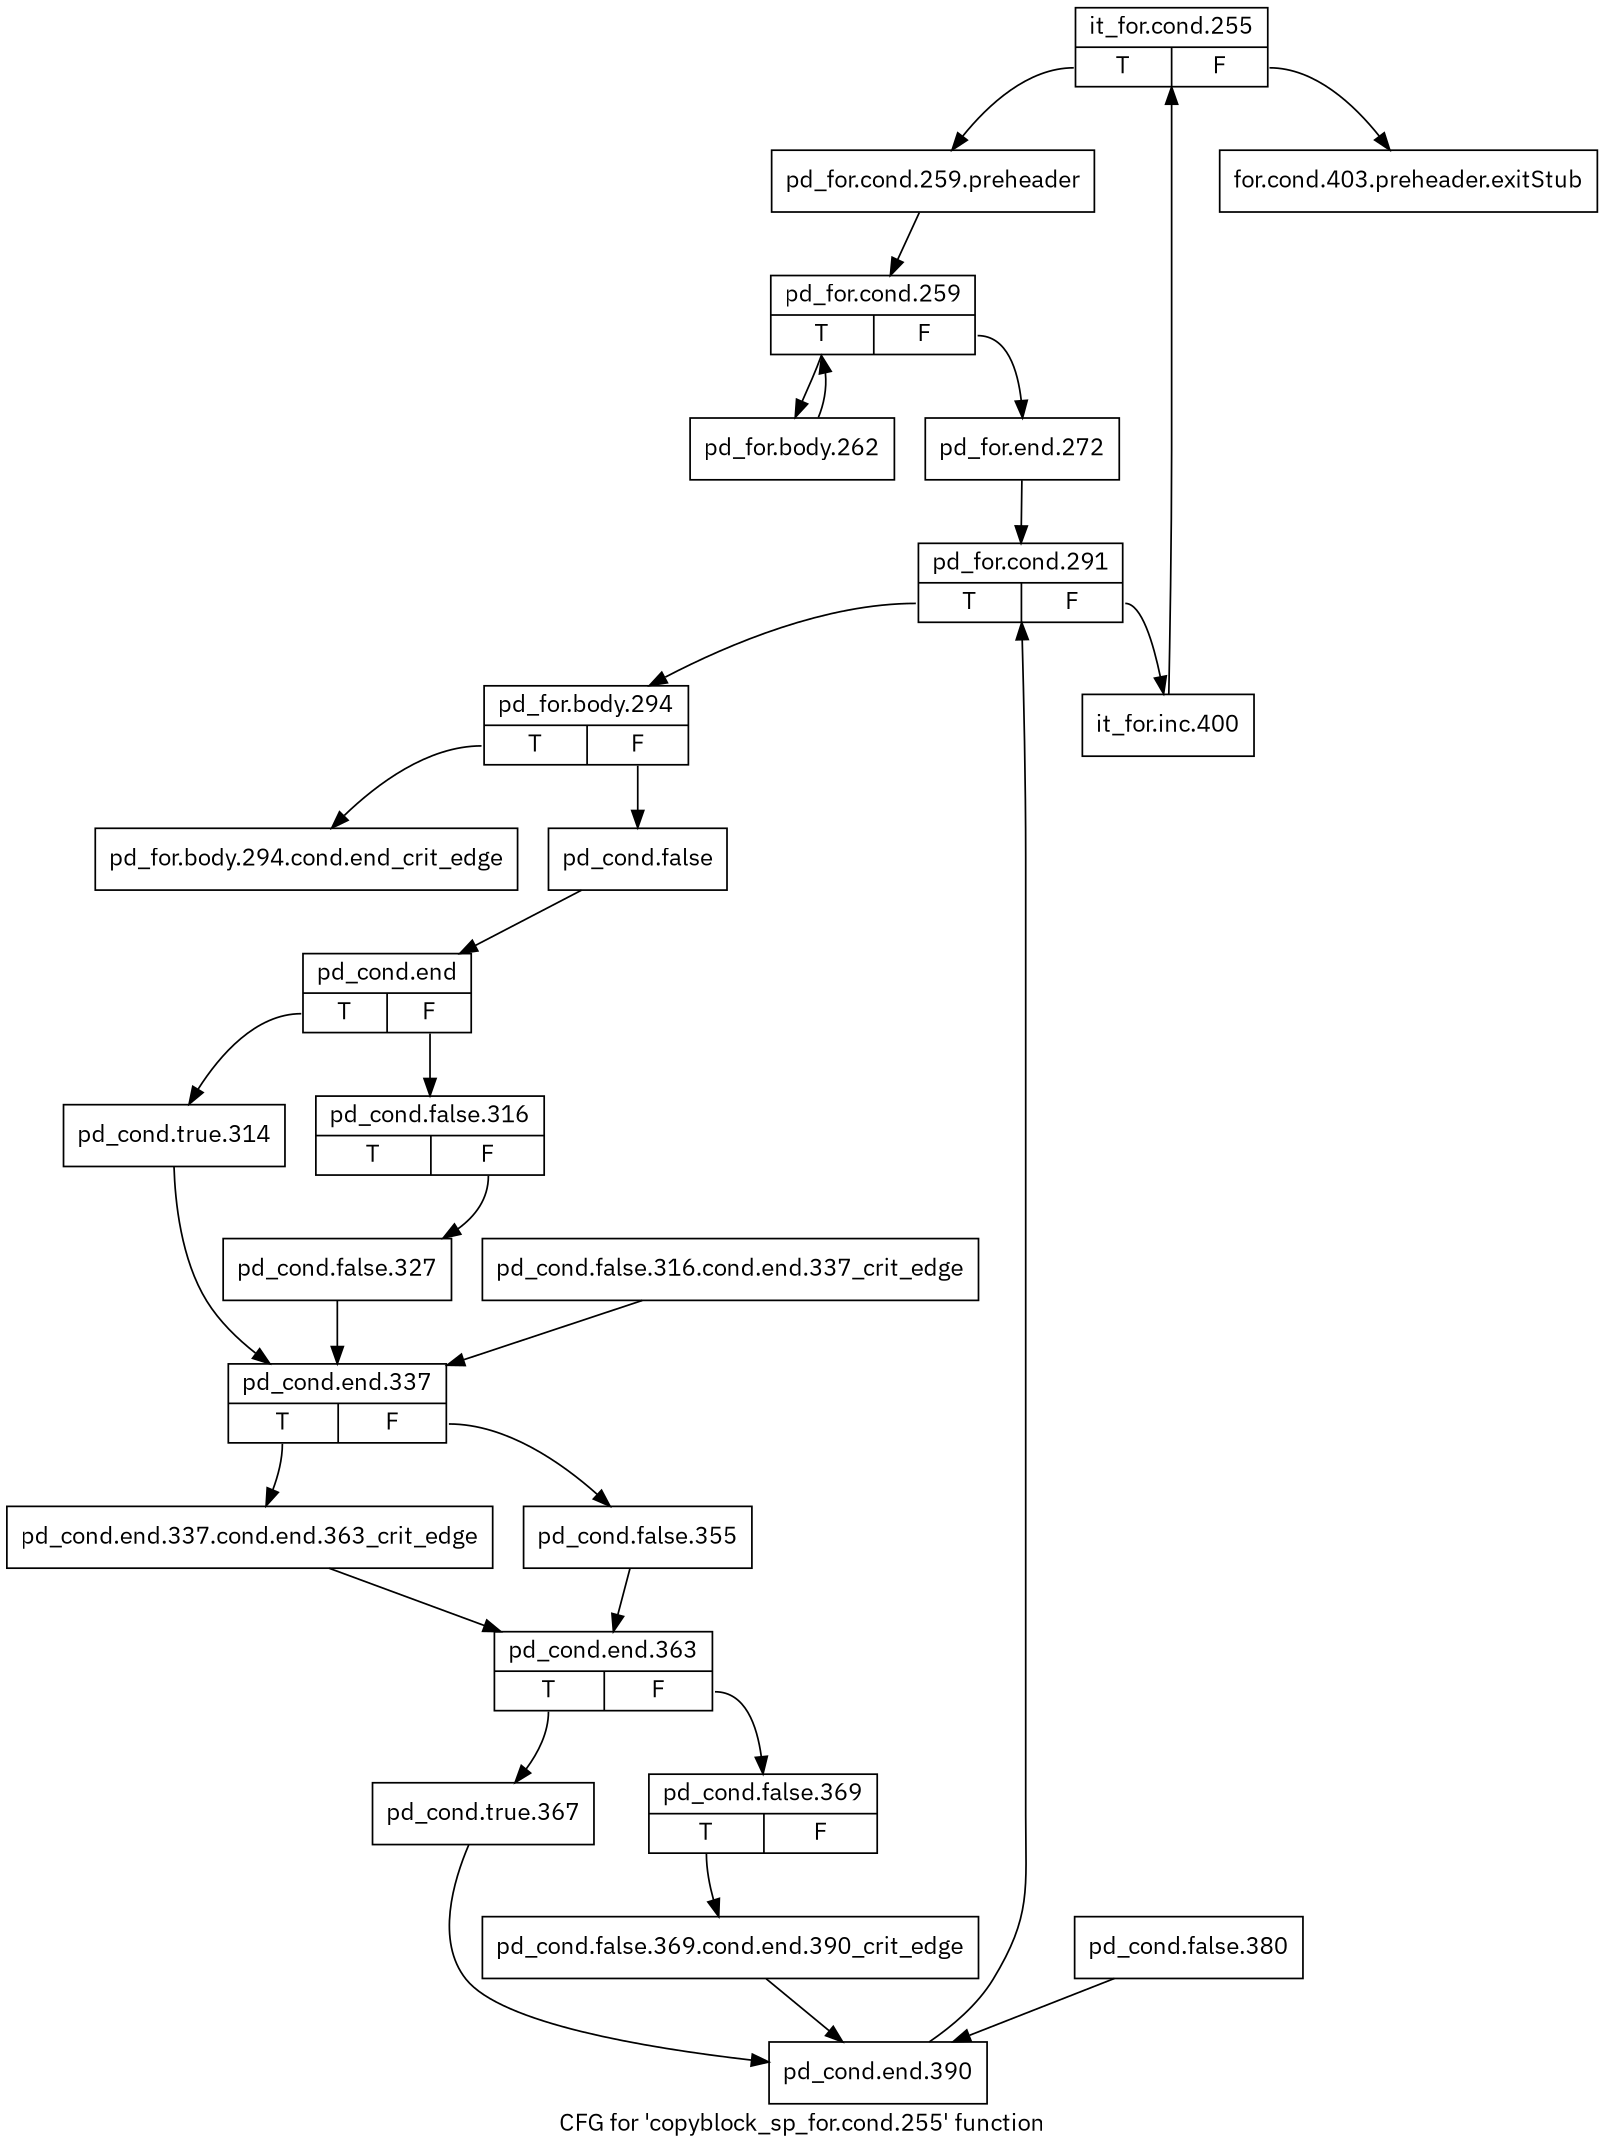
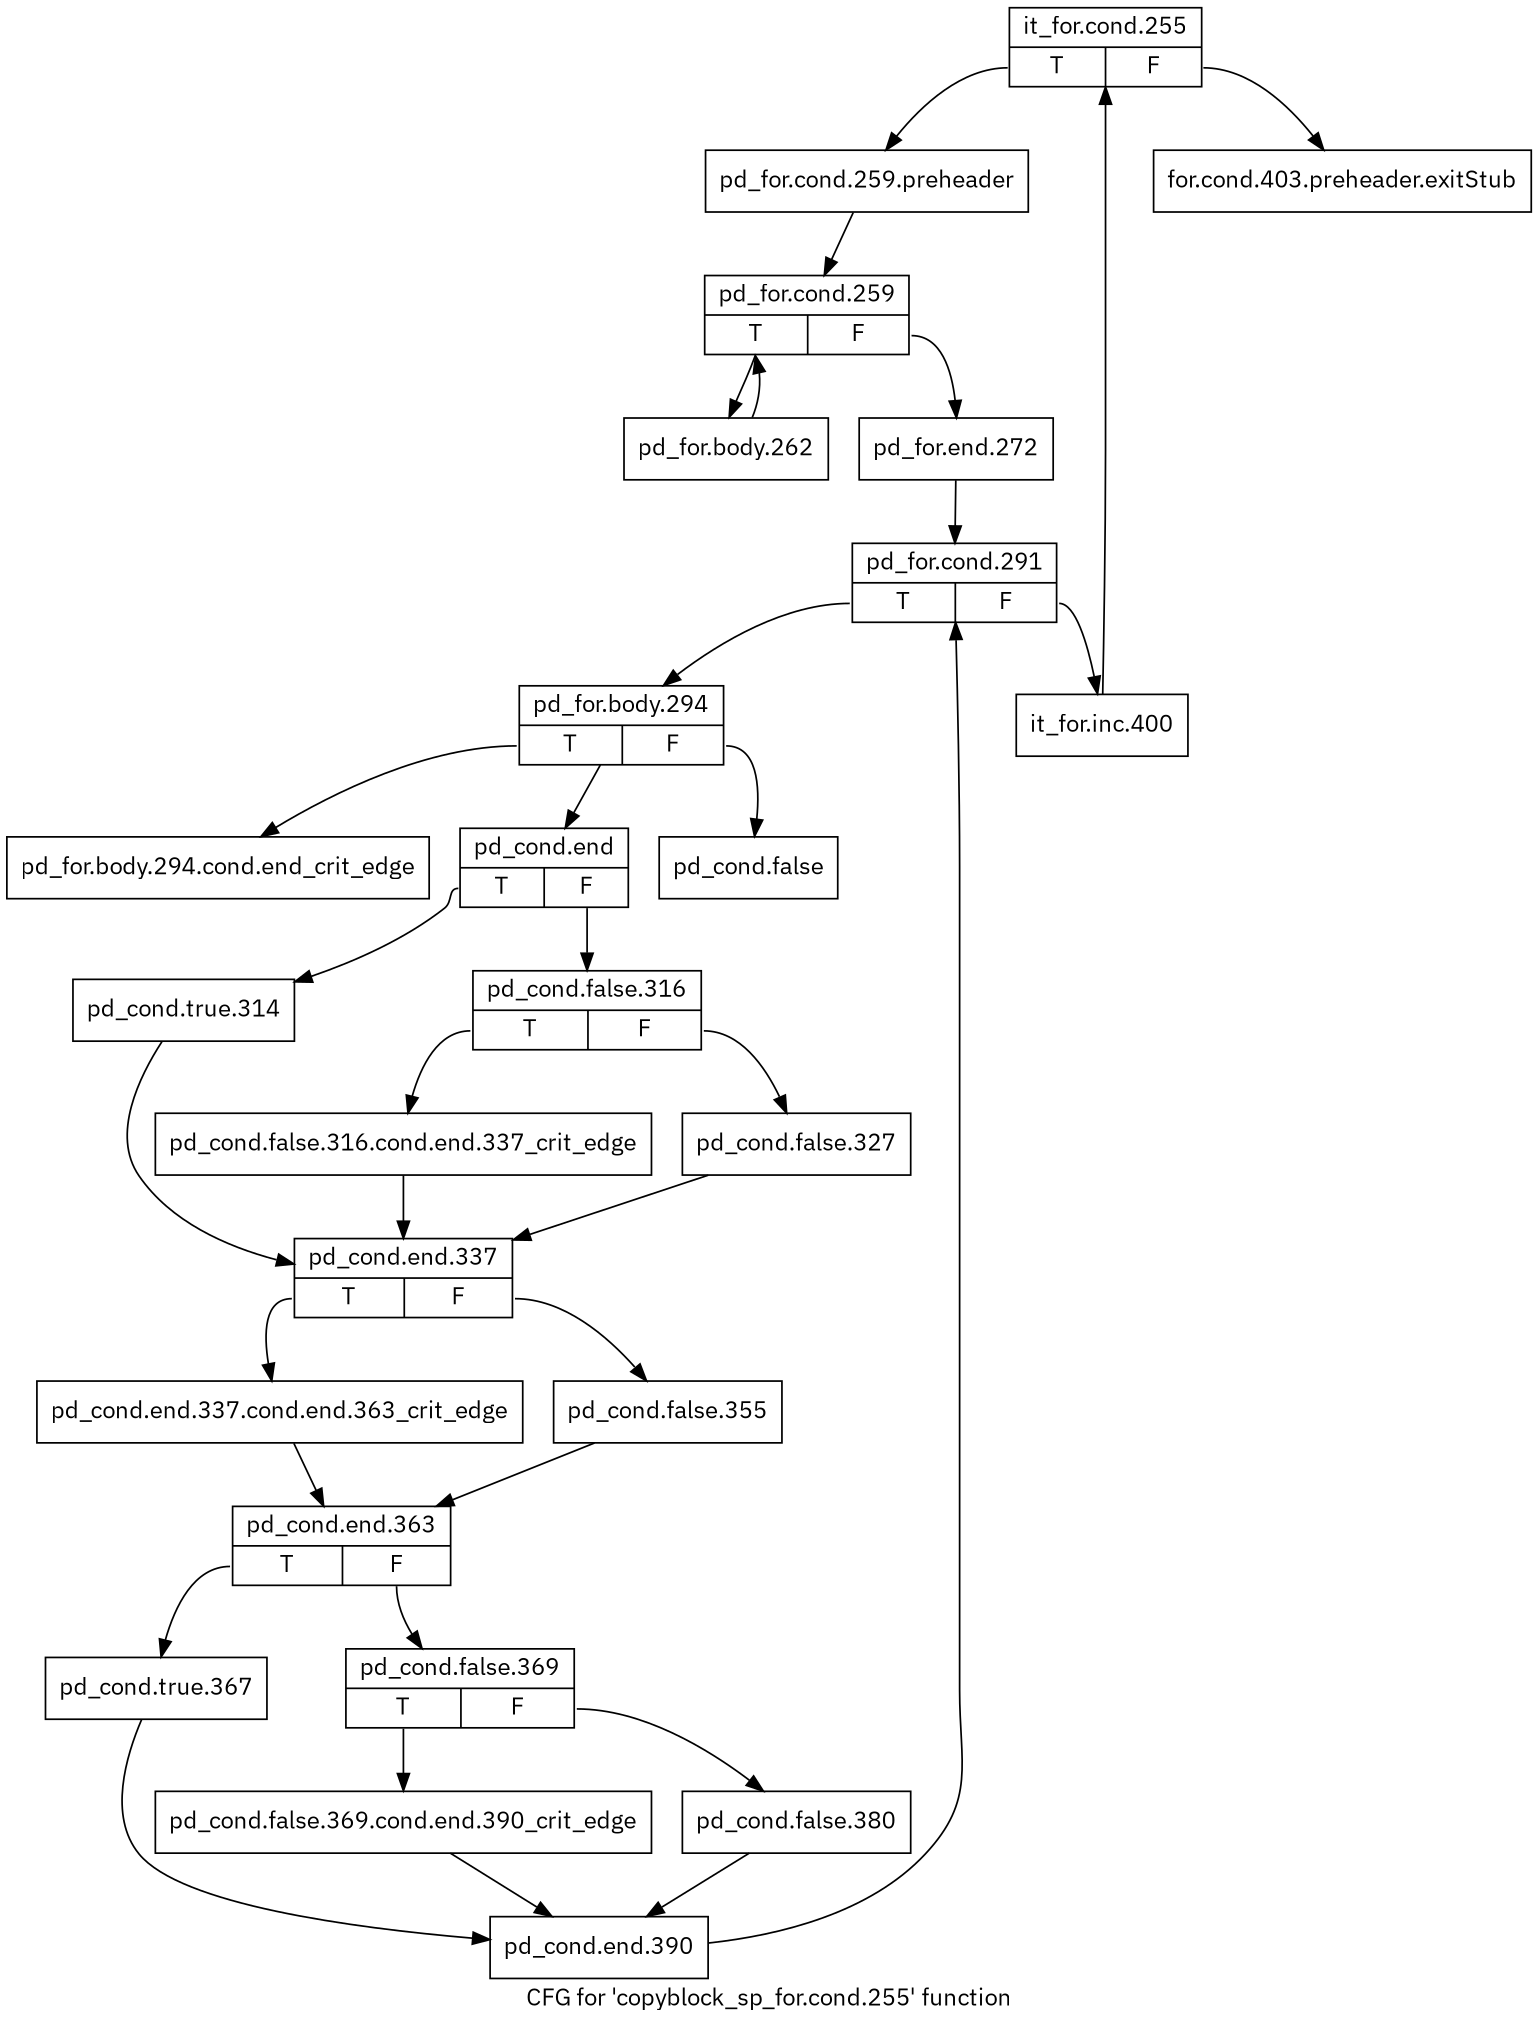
edge "pd_cond.false" -> "pd_cond.end": now "pd_for.body.294" -> "pd_cond.end"
edge "pd_cond.false.316" -> "pd_cond.false.316.cond.end.337_crit_edge": added
edge "pd_cond.false.369" -> "pd_cond.false.380": added
